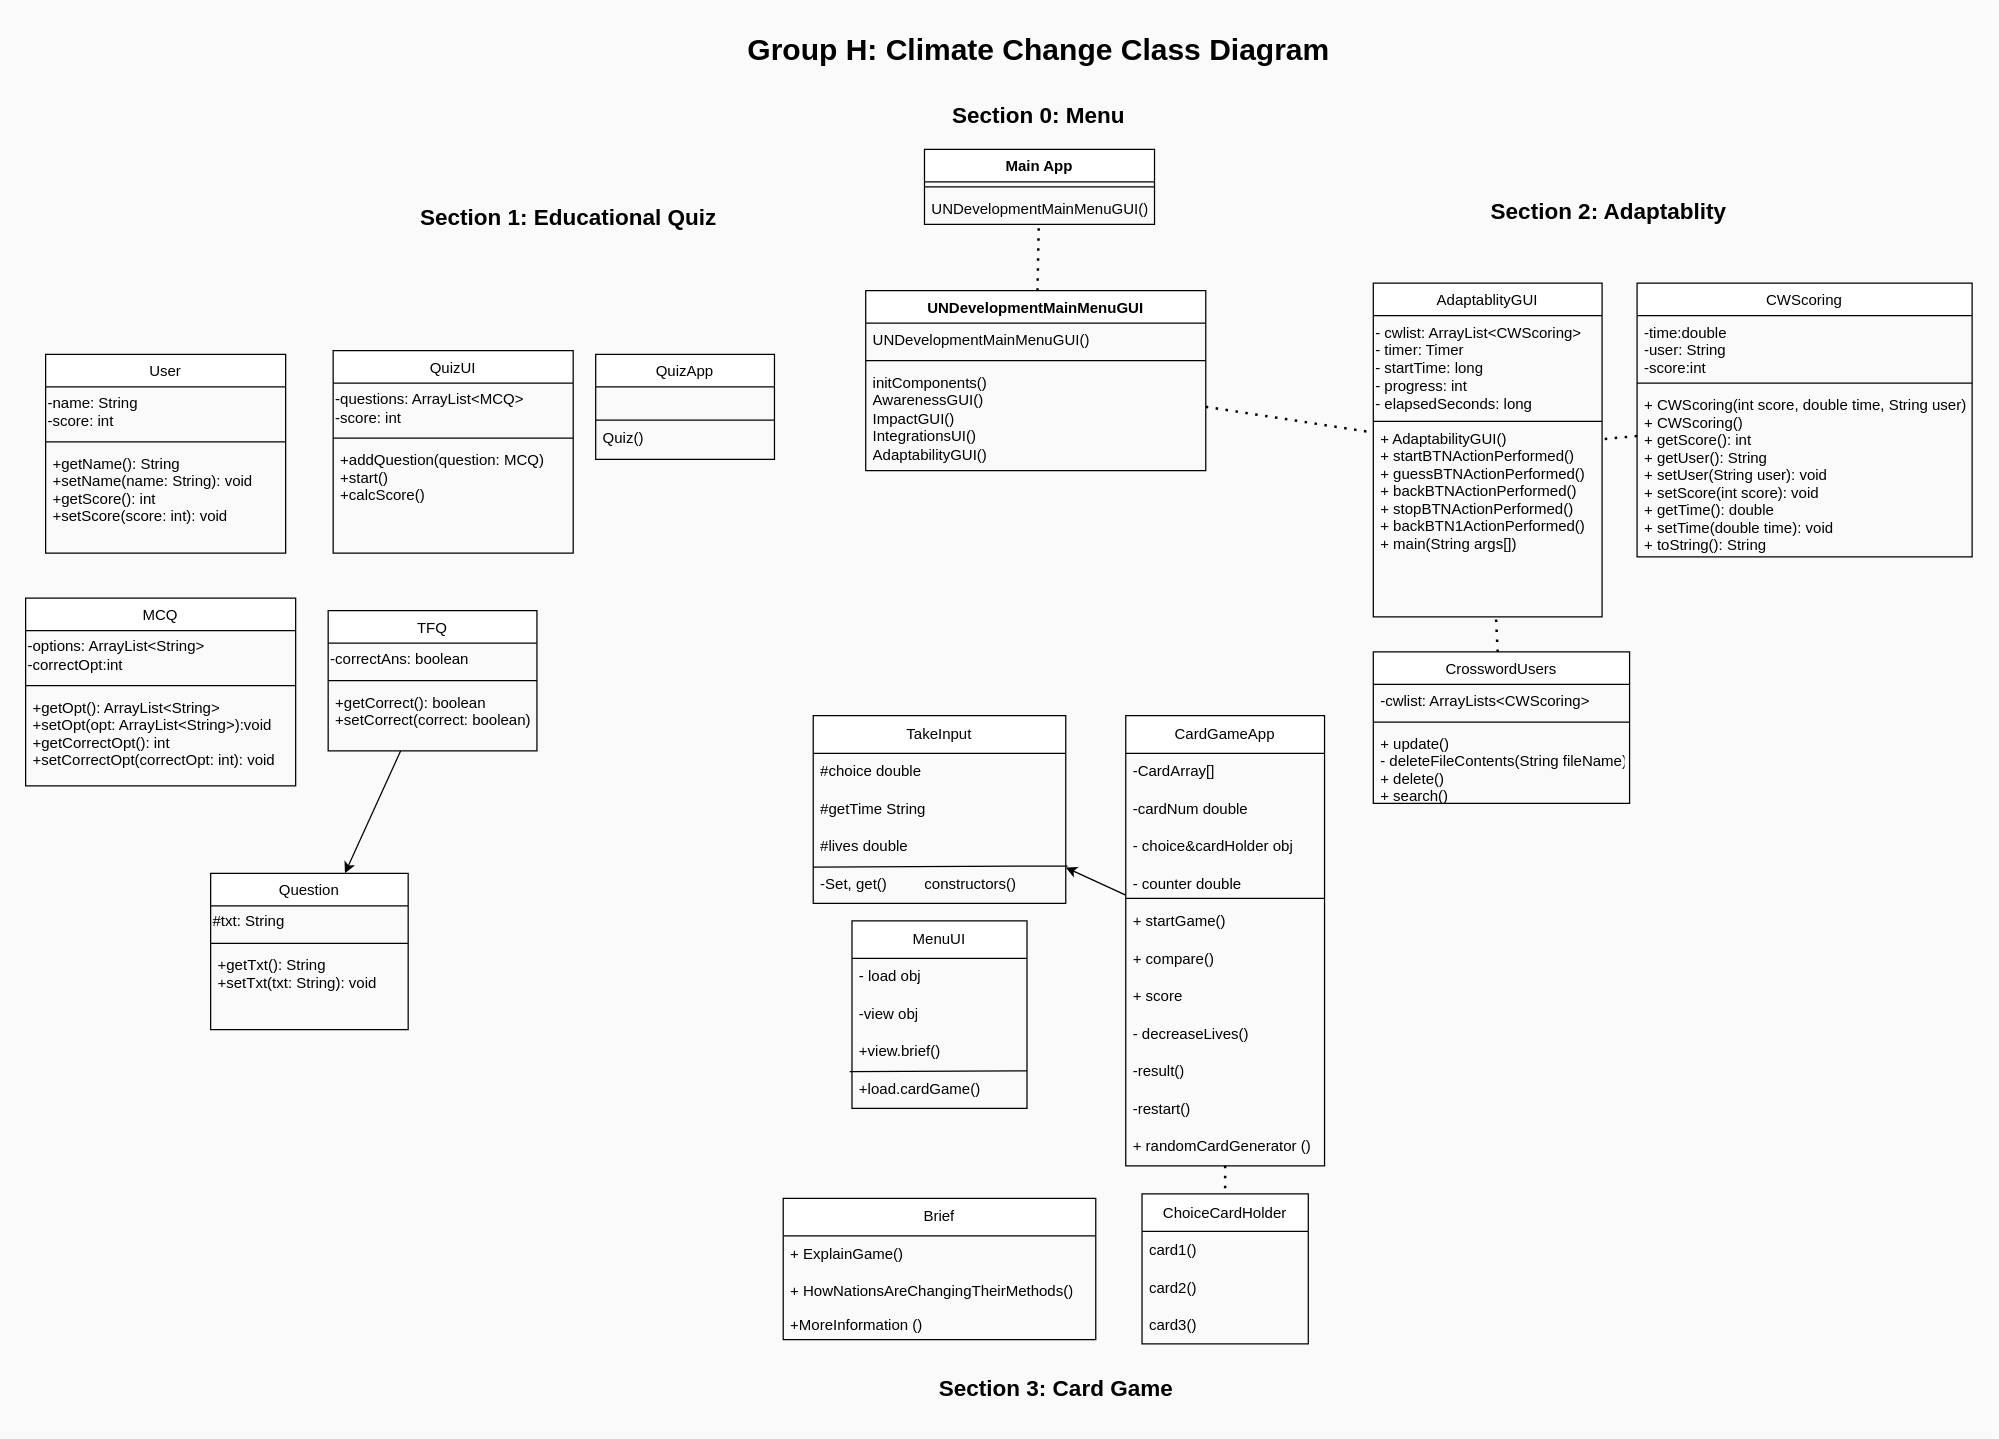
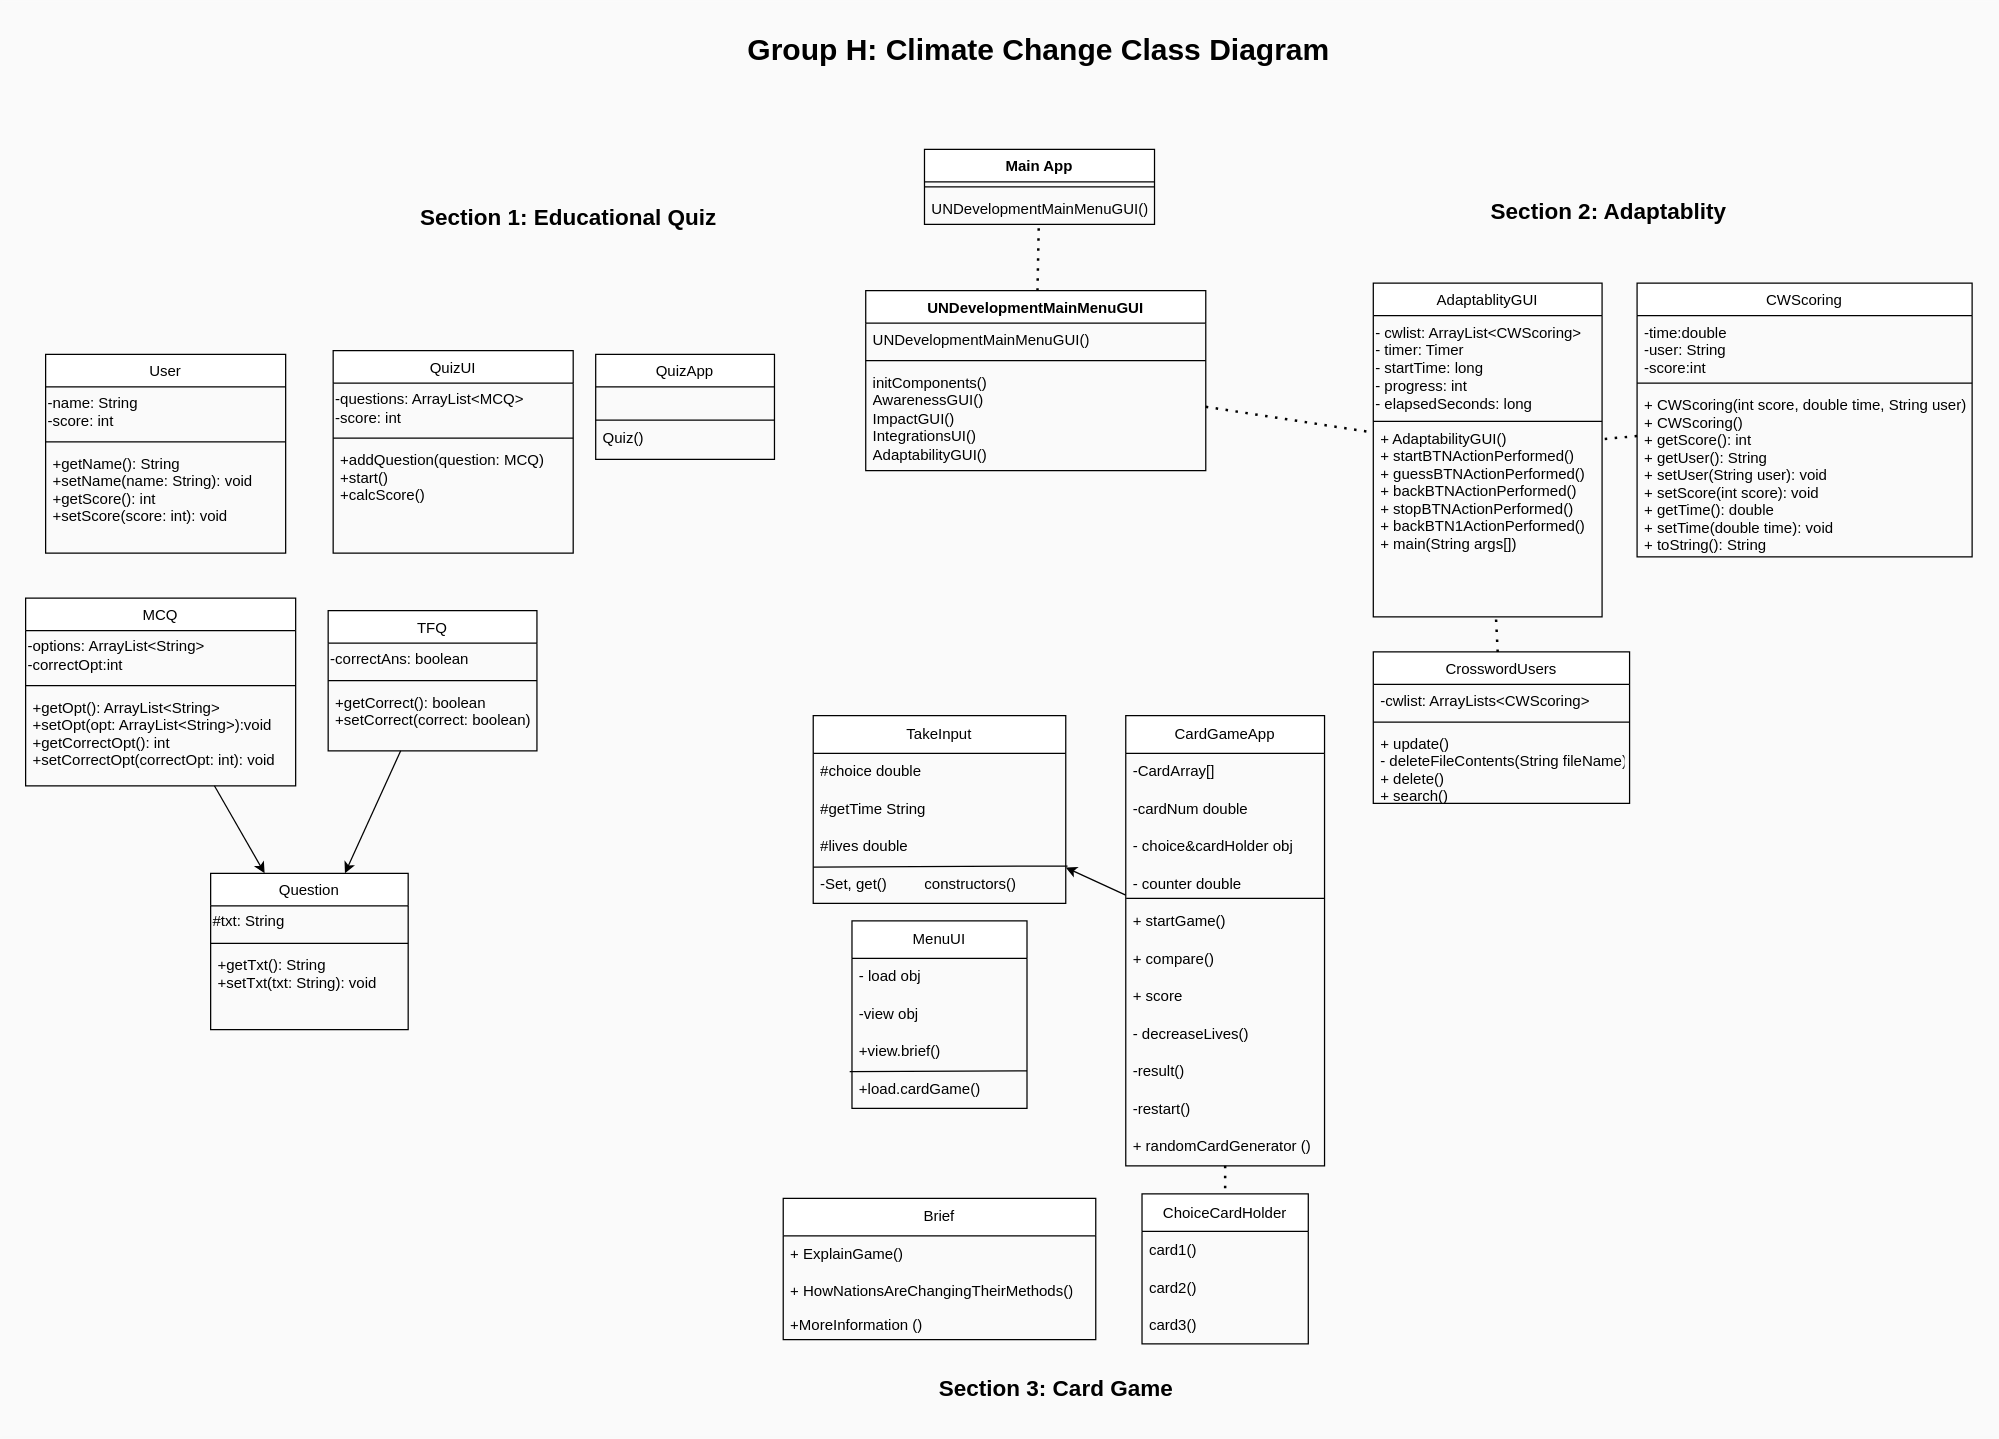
node "Section 0: Menu": removed
edge "MCQ" -> "Question": added
